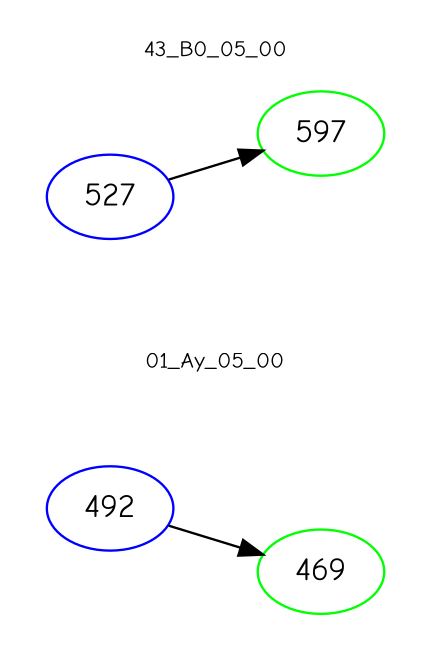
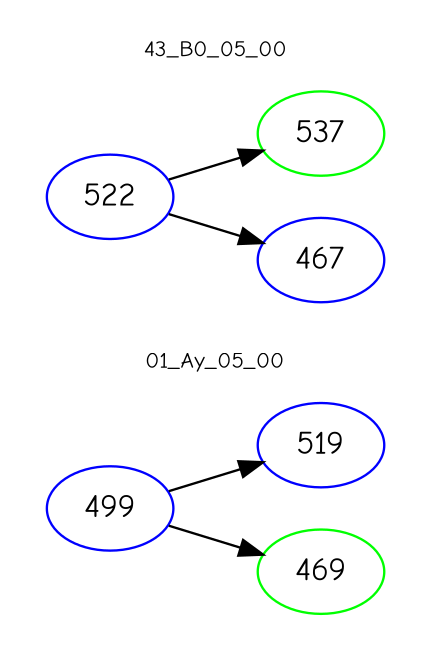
node "597": label "597" -> "537"
node "527": label "527" -> "522"
node "467": added
node "519": added
node "492": label "492" -> "499"
